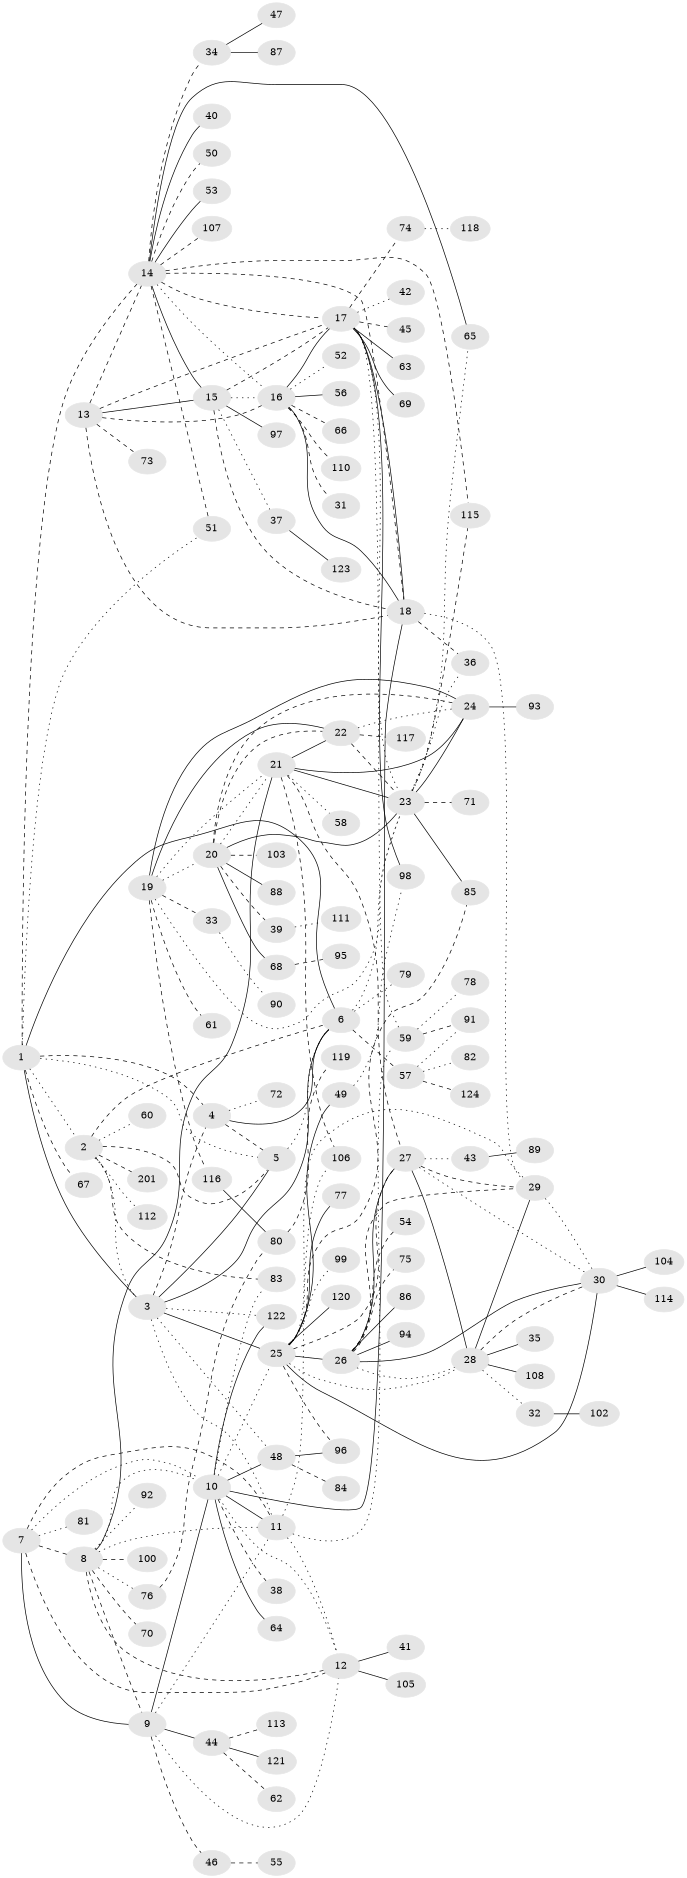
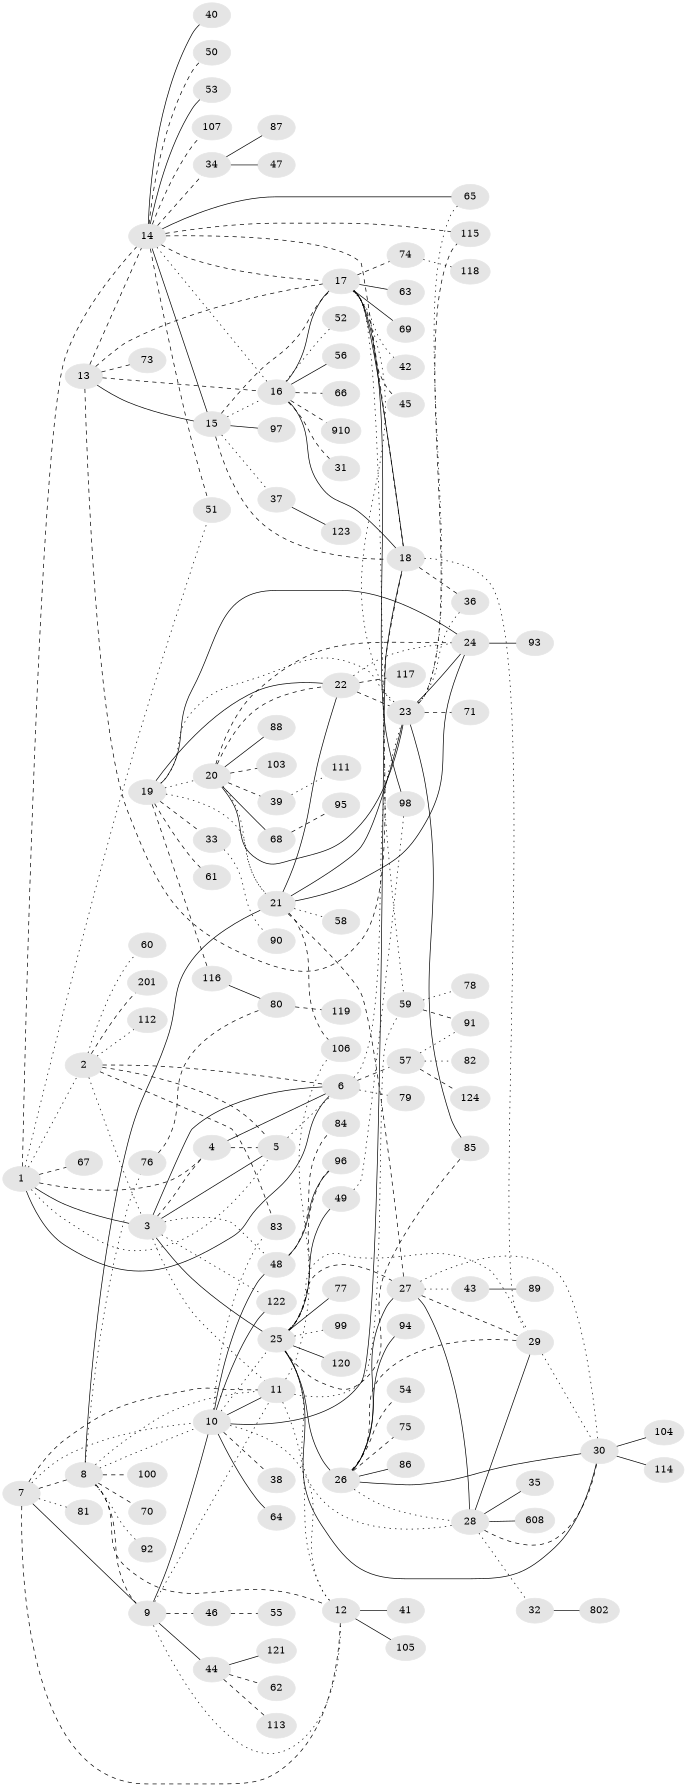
node "110": label "110" -> "910"
node "72": removed
node "108": label "108" -> "608"
node "102": label "102" -> "802"
